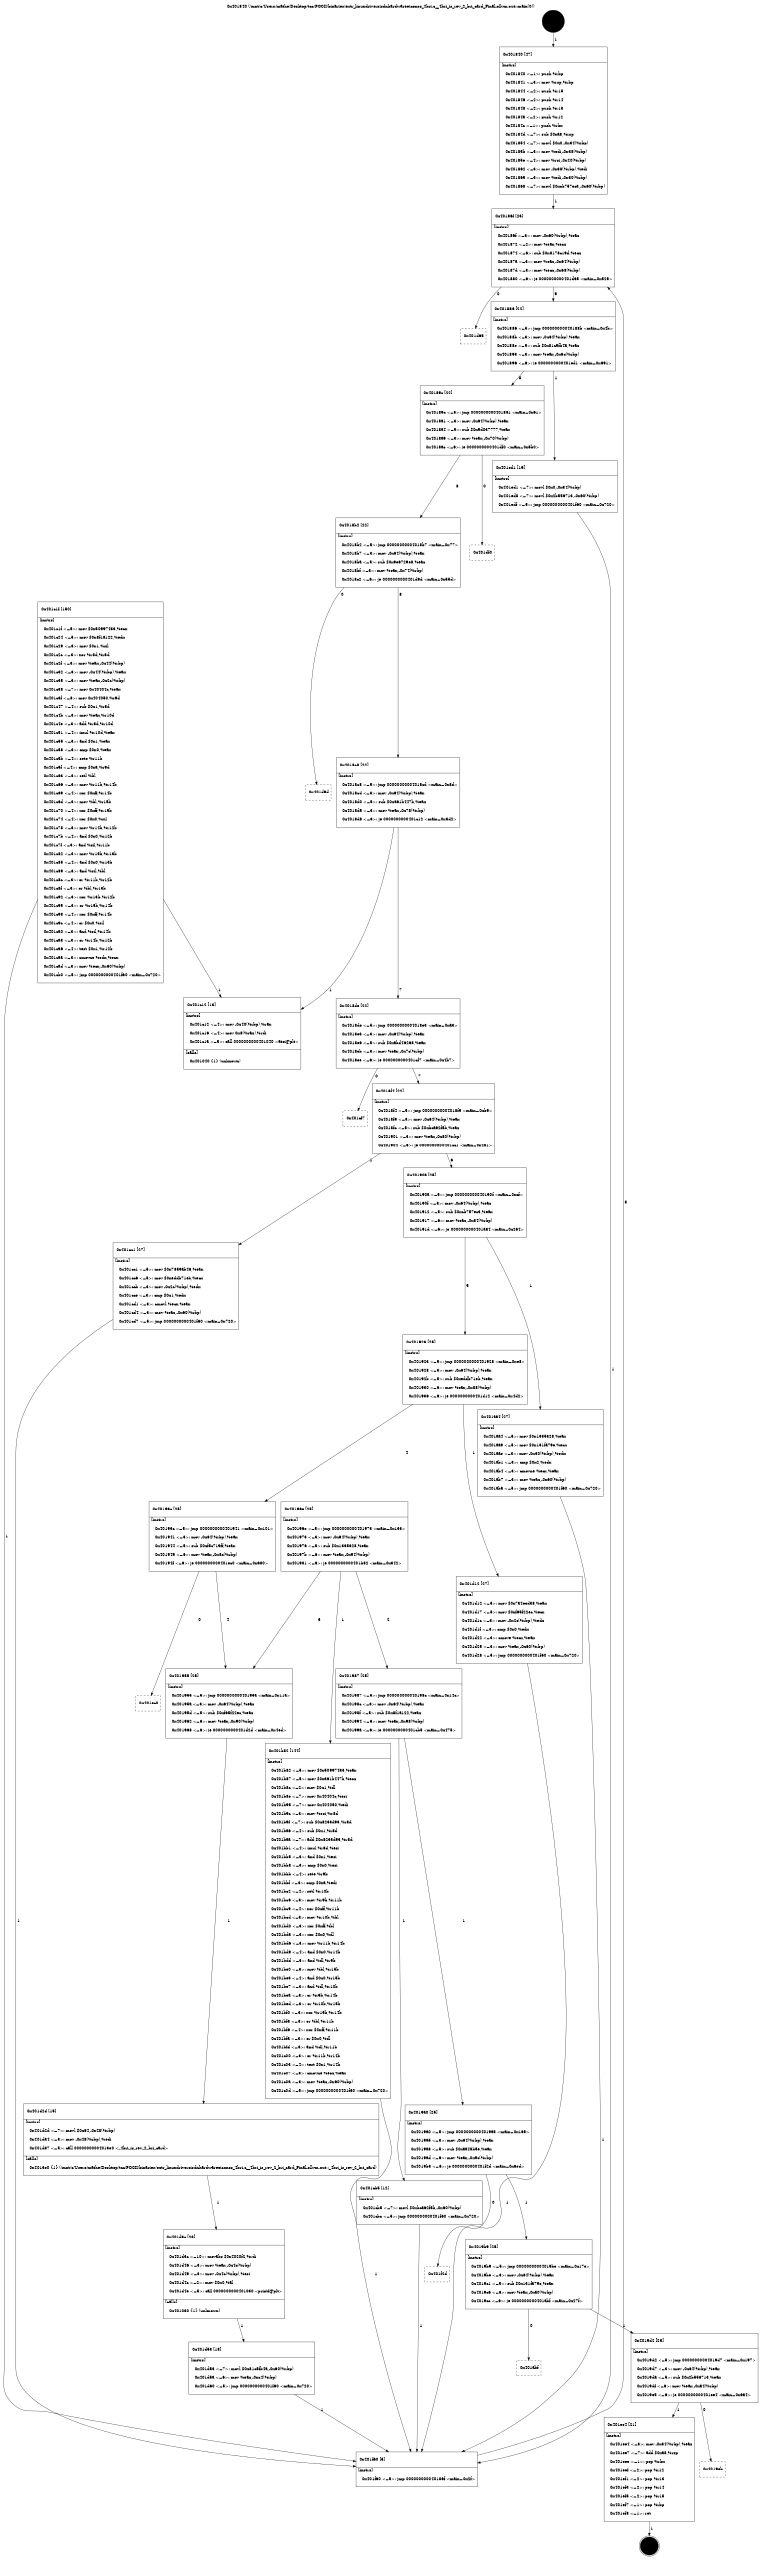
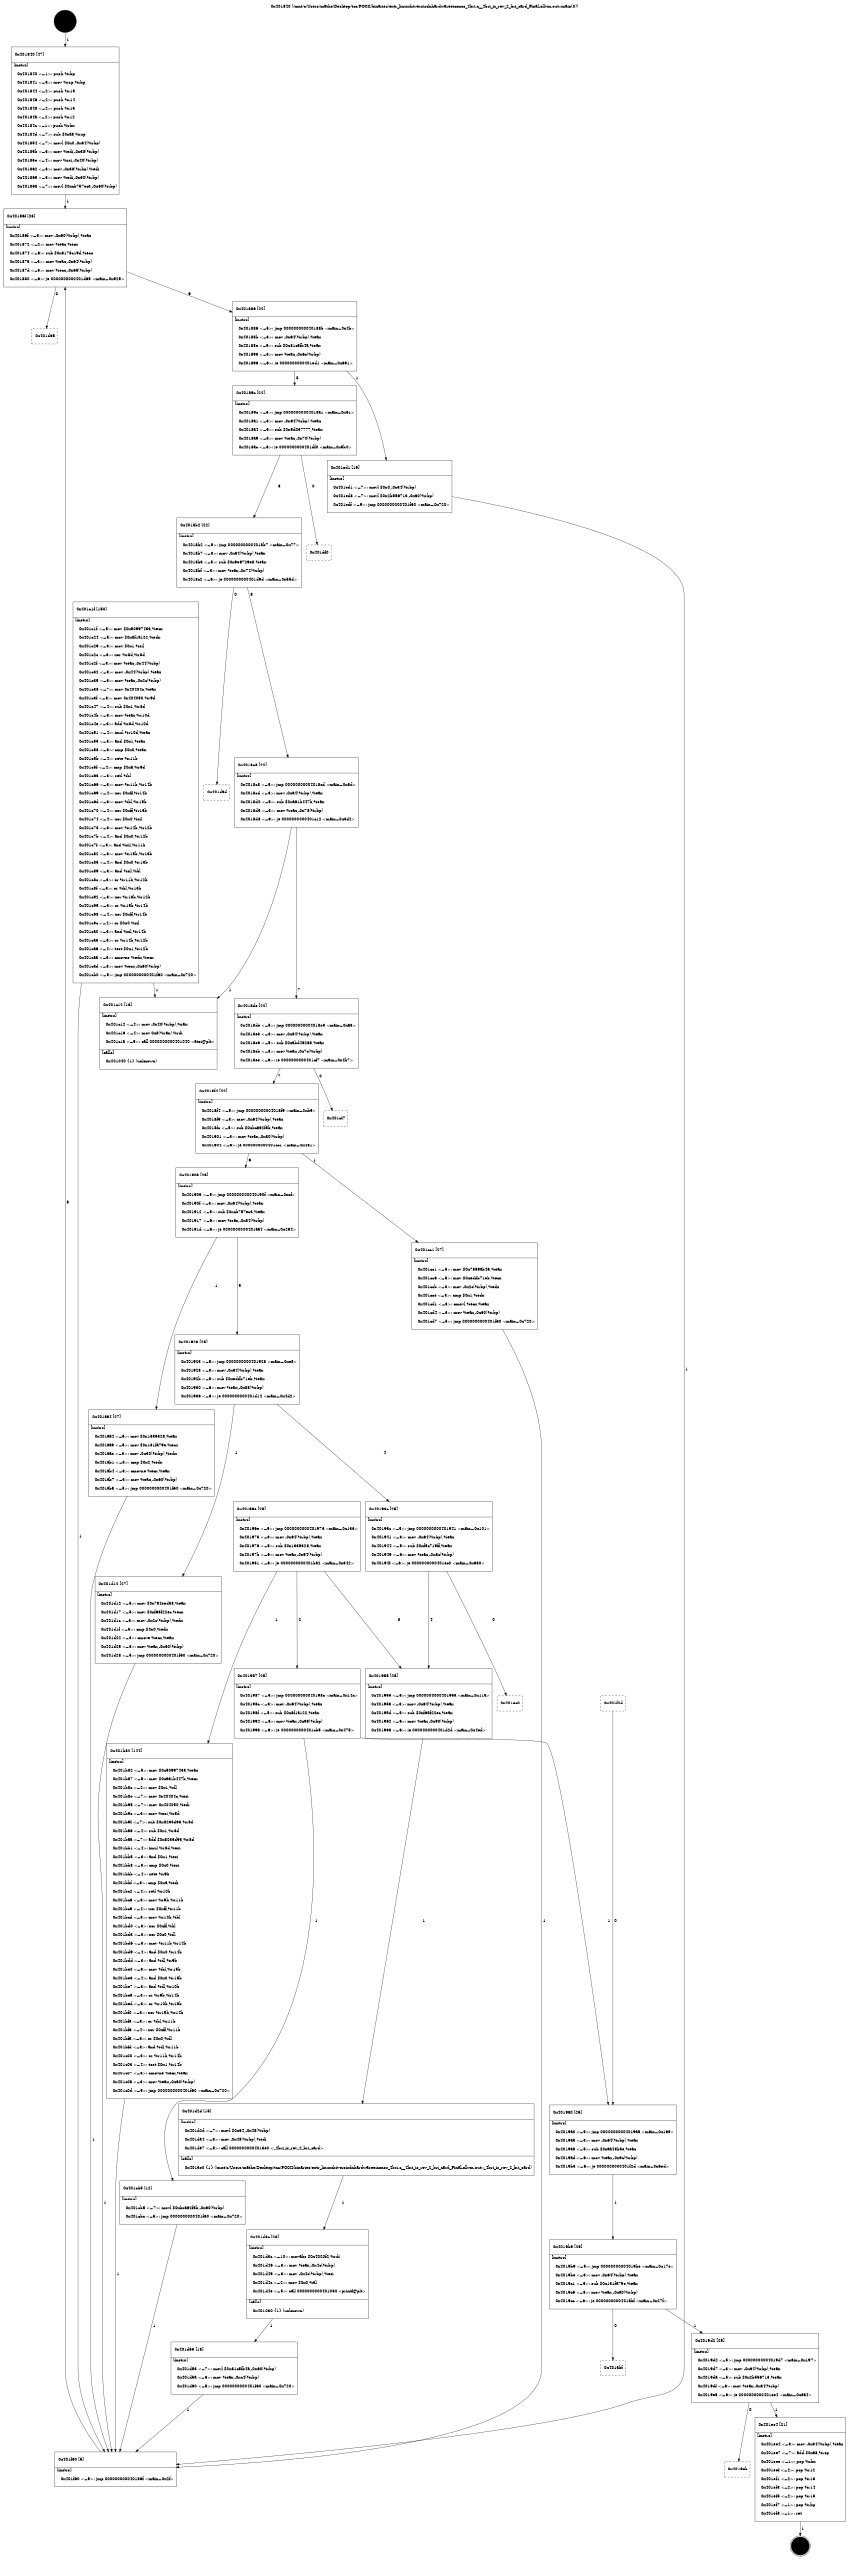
edge "0x4019a0 [25]" -> "0x401f2d": reversed
